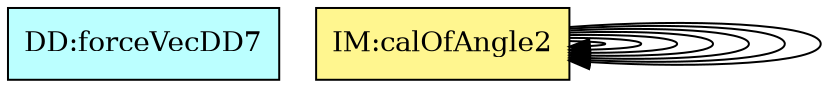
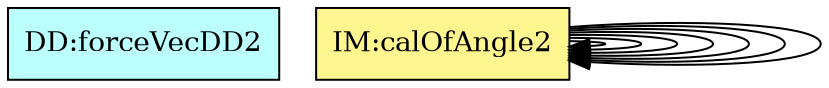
node "DD:forceVecDD7": label "DD:forceVecDD7" -> "DD:forceVecDD2"
